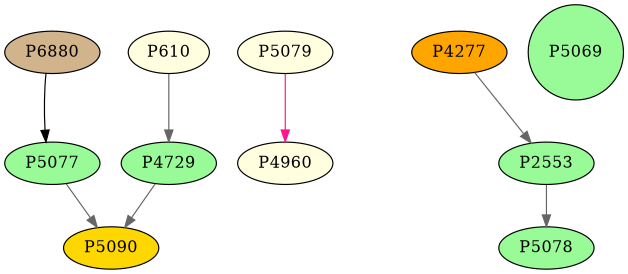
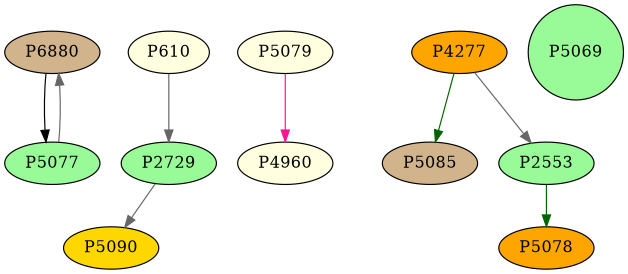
node "P4729": label "P4729" -> "P2729"
node "P5085": added
edge "P2553" -> "P5078": color gray40 -> darkgreen
edge "P5077" -> "P5090": now "P5077" -> "P6880"
node "P5078": fillcolor palegreen -> orange
